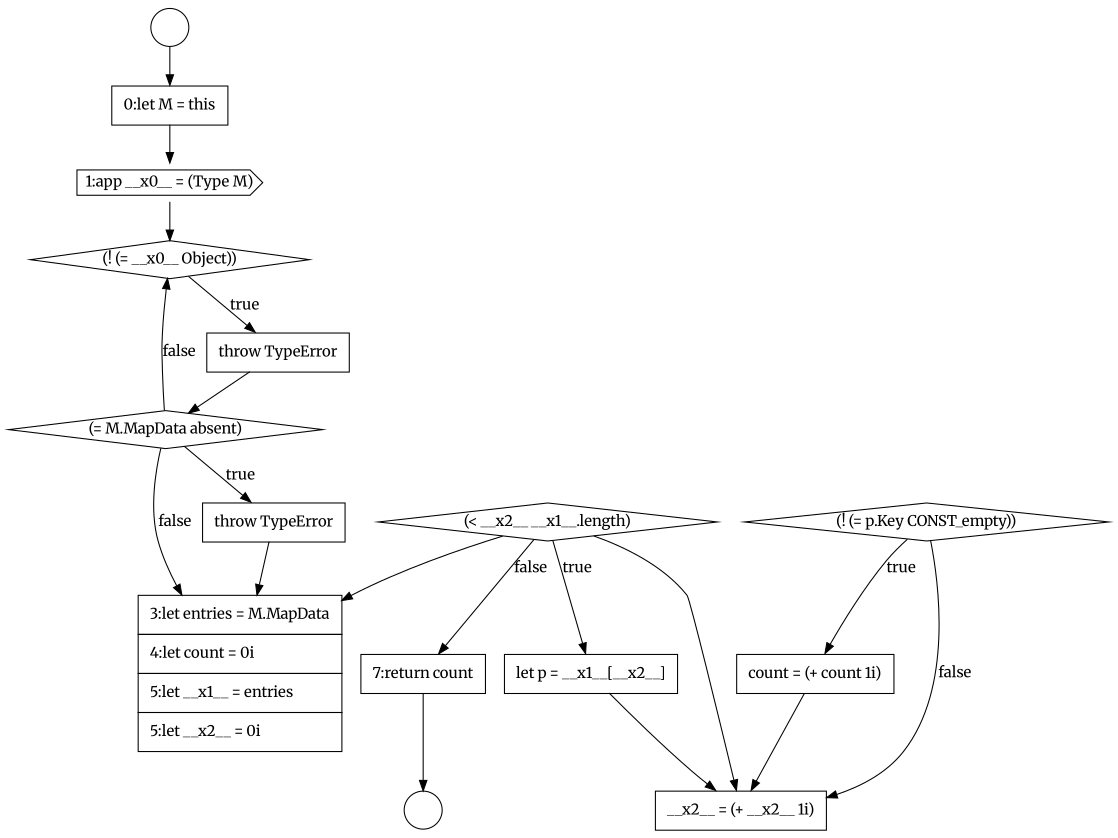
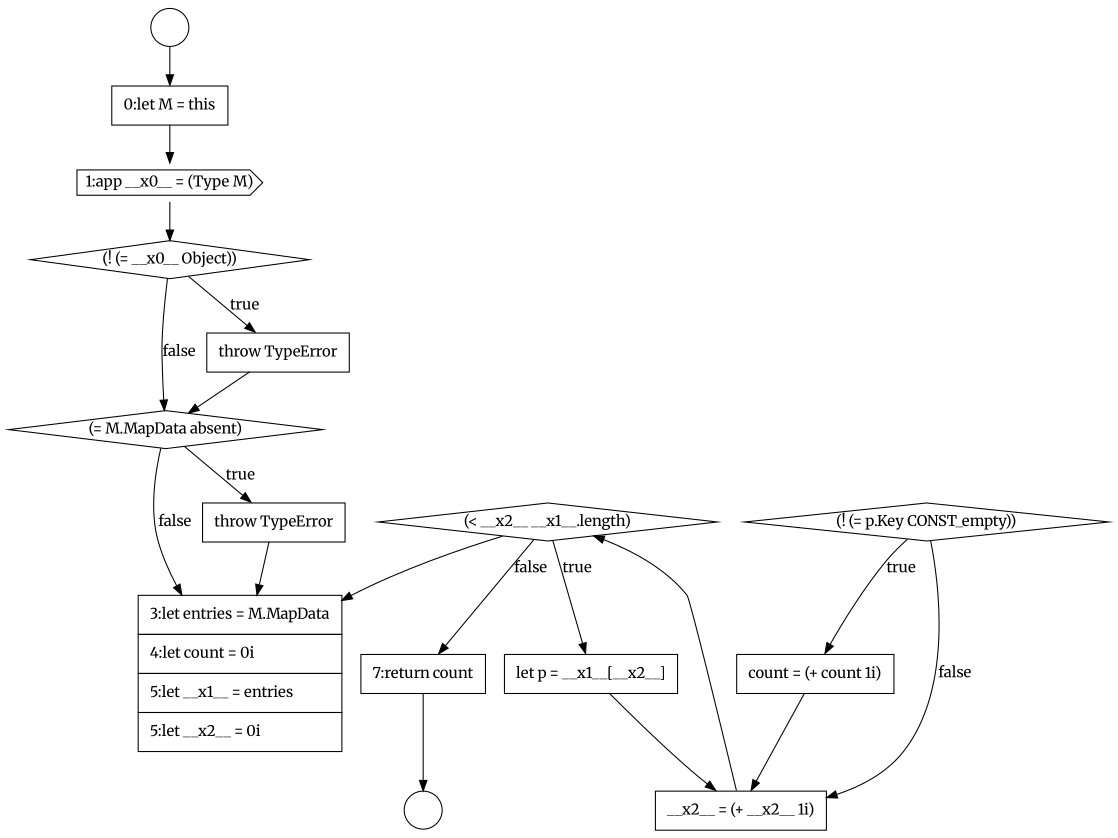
edge "(= M.MapData absent)" -> "(! (= __x0__ Object))": reversed
edge "(< __x2__ __x1__.length)" -> "__x2__ = (+ __x2__ 1i)": reversed
